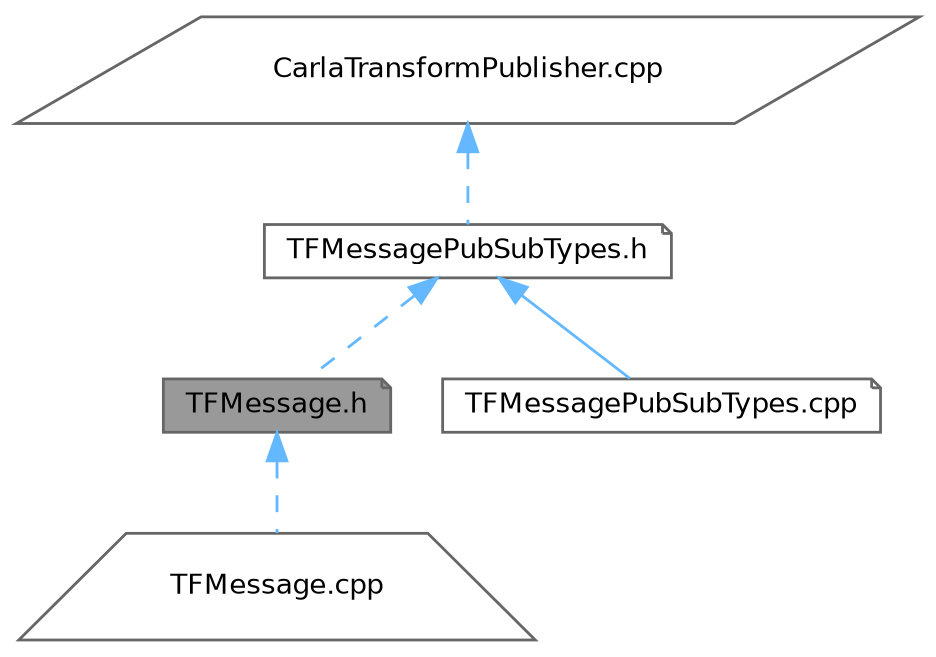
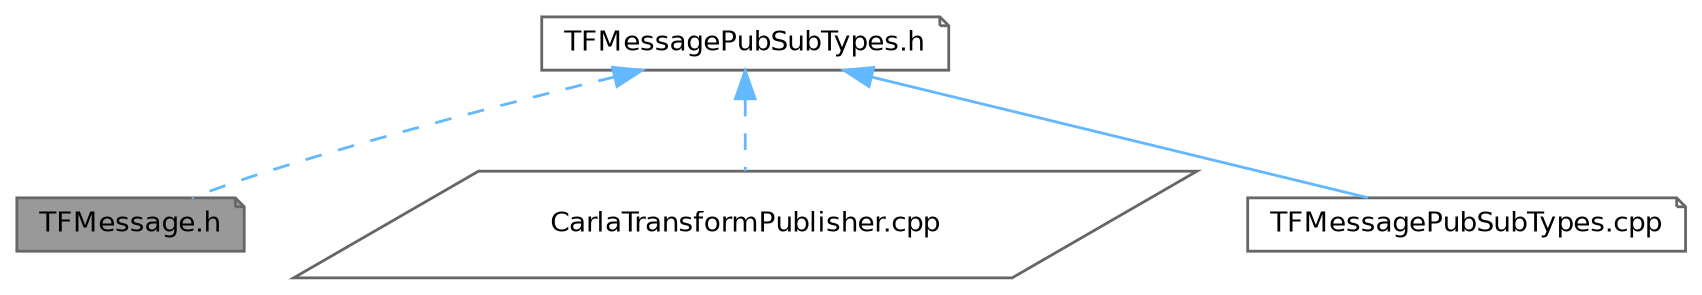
edge "TFMessagePubSubTypes.h" -> "CarlaTransformPublisher.cpp": reversed
node "TFMessage.cpp": removed
